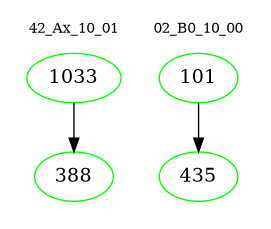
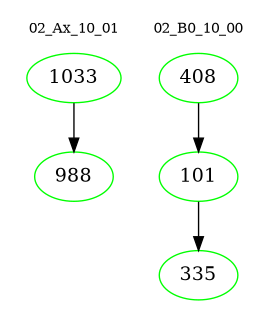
cluster "42_Ax_10_01": label "42_Ax_10_01" -> "02_Ax_10_01"
node "408": added
node "388": label "388" -> "988"
node "435": label "435" -> "335"
